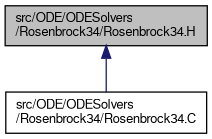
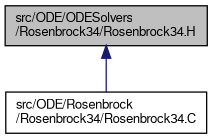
node "src/ODE/ODESolvers /Rosenbrock34/Rosenbrock34.C": label "src/ODE/ODESolvers /Rosenbrock34/Rosenbrock34.C" -> "src/ODE/Rosenbrock /Rosenbrock34/Rosenbrock34.C"
